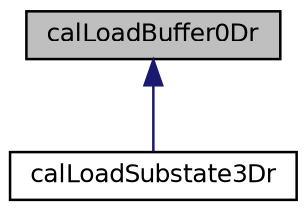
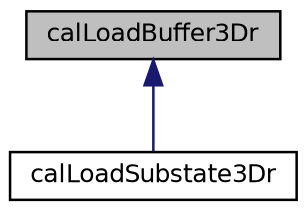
node "calLoadBuffer0Dr": label "calLoadBuffer0Dr" -> "calLoadBuffer3Dr"
